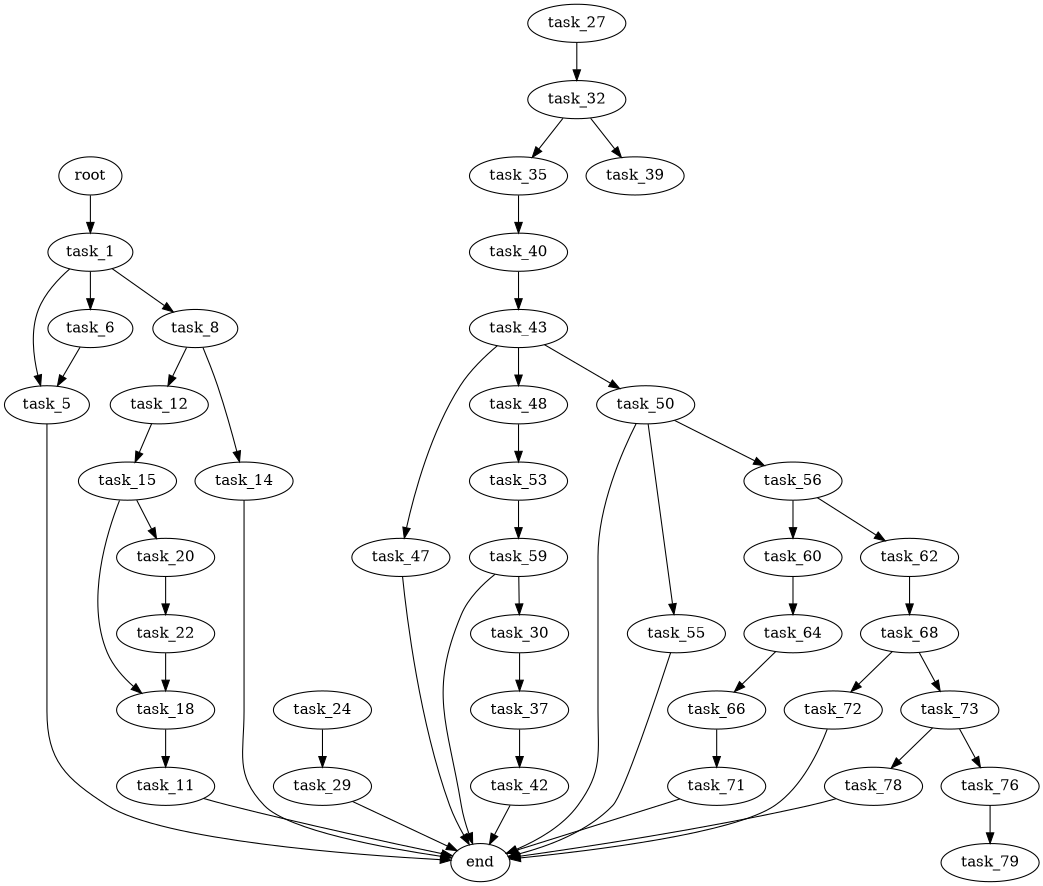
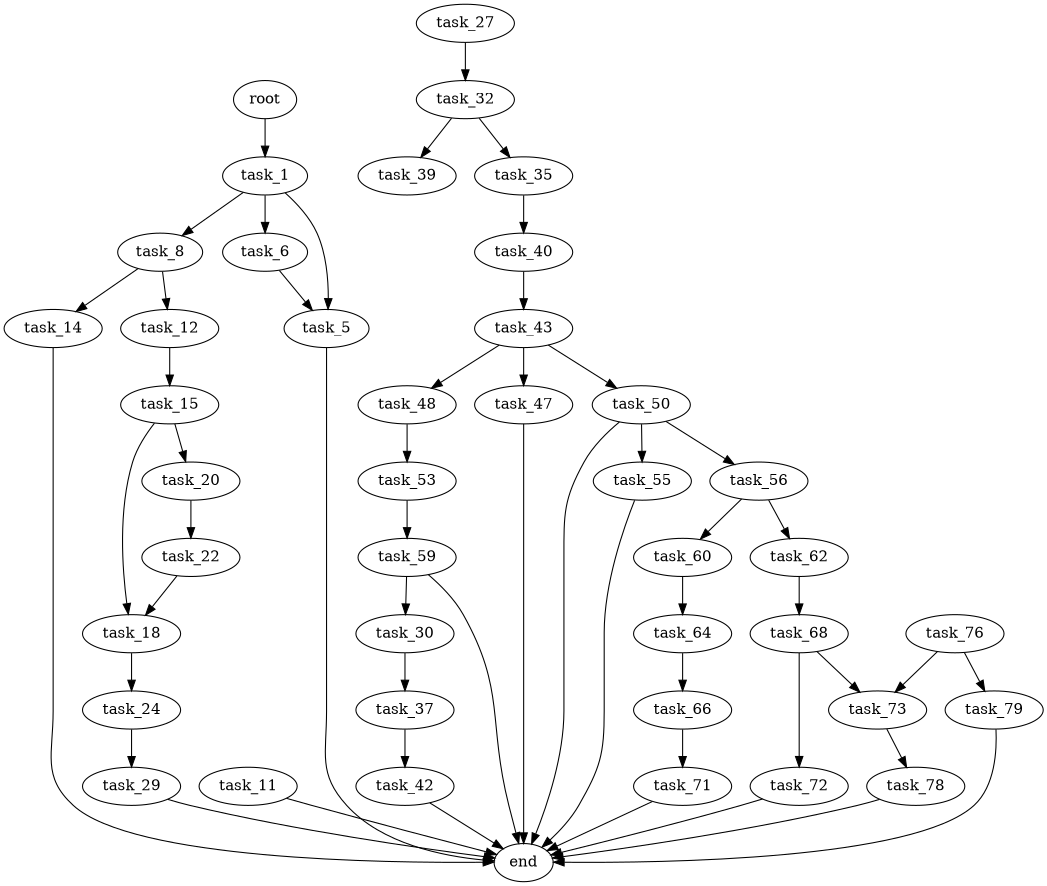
edge "task_18" -> "task_11": now "task_18" -> "task_24"
edge "task_73" -> "task_76": reversed
edge "task_79" -> "end": added
